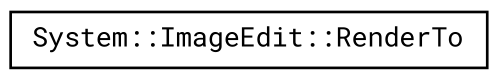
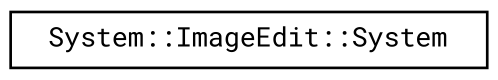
node "System::ImageEdit::RenderTo": label "System::ImageEdit::RenderTo" -> "System::ImageEdit::System"
